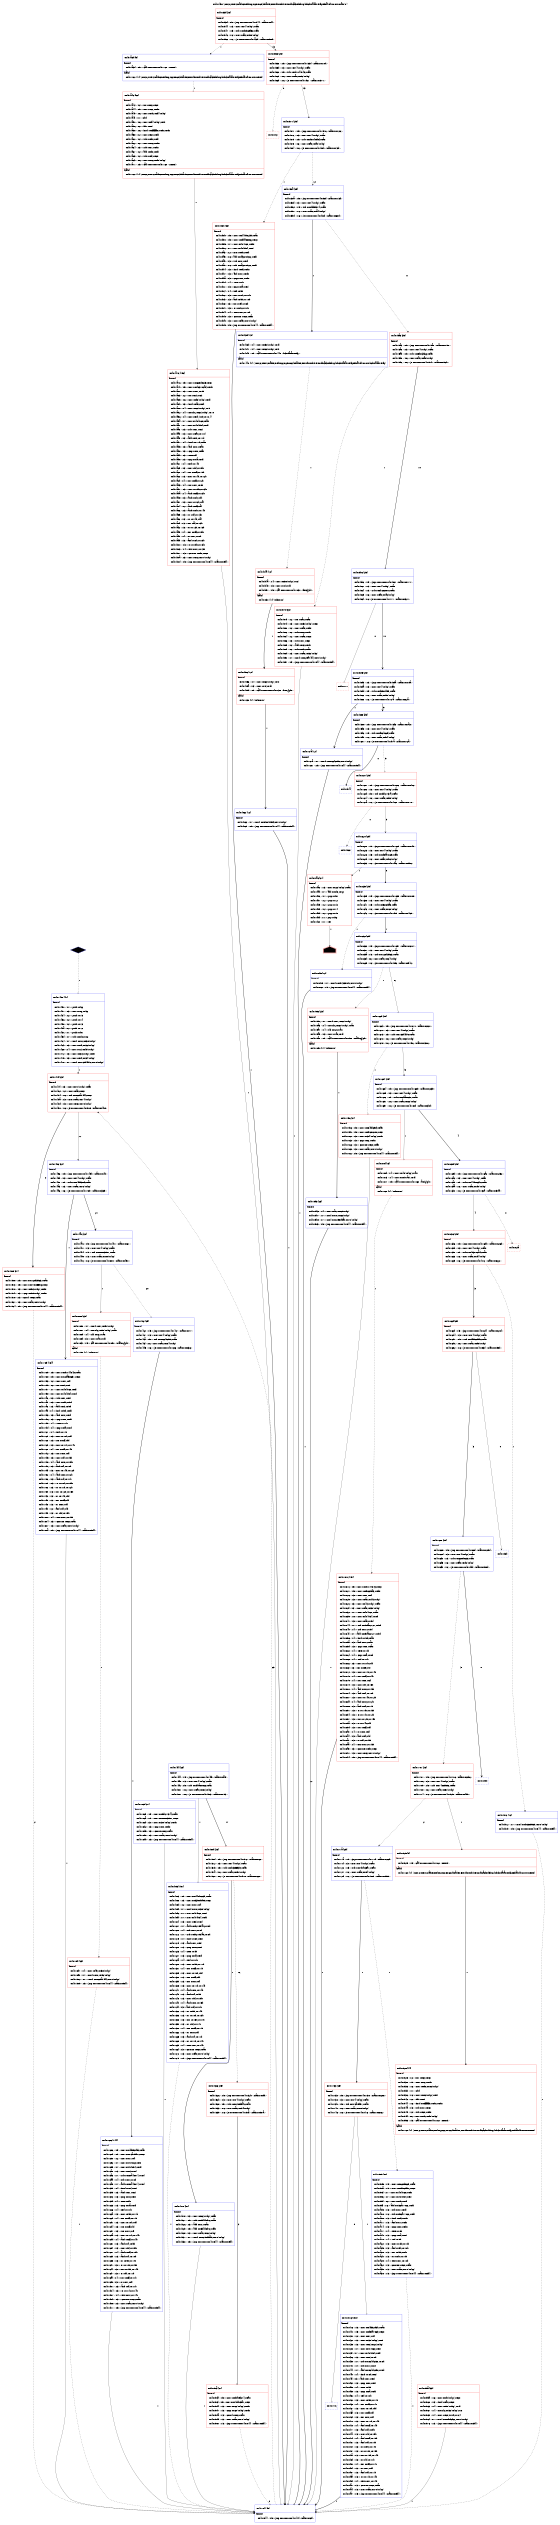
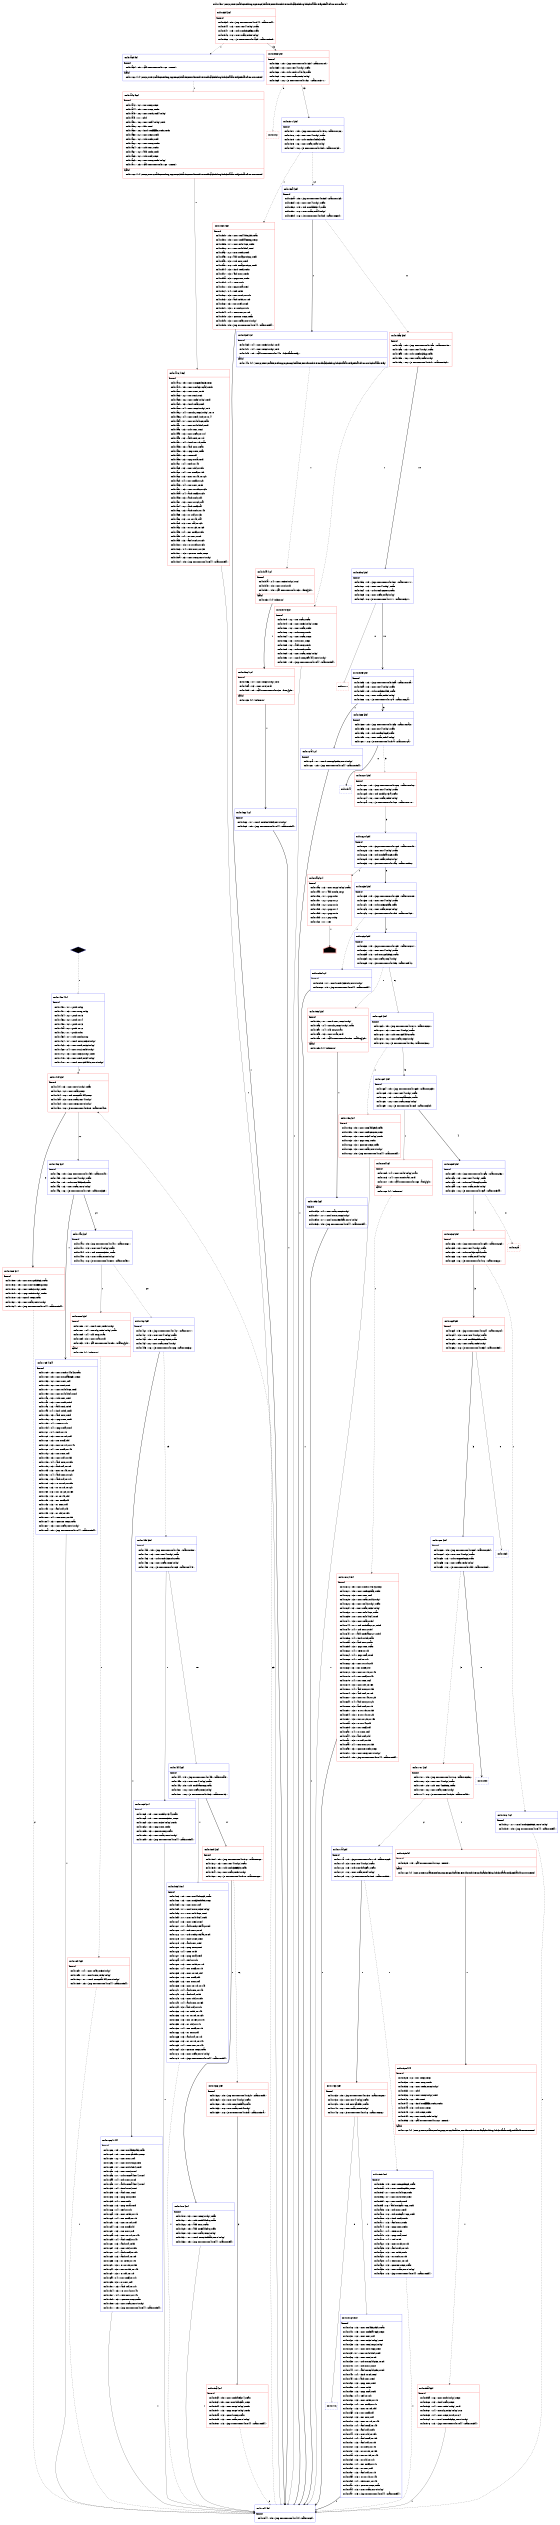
edge "0x4015d5 [25]" -> "0x401c7a [12]": arrowhead vee -> odot
node "0x401b6e": removed
node "0x4014db [25]": added
edge "0x4019b3 [23]" -> "0x401e44 [5]": label " 22" -> " 1"
edge "0x40192e [44]" -> "0x40195a [33]": added, label "1"
